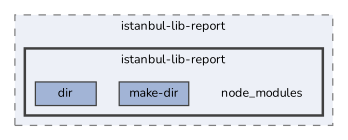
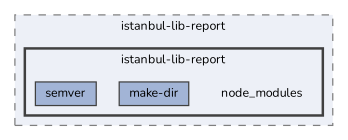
node "dir": label "dir" -> "semver"
